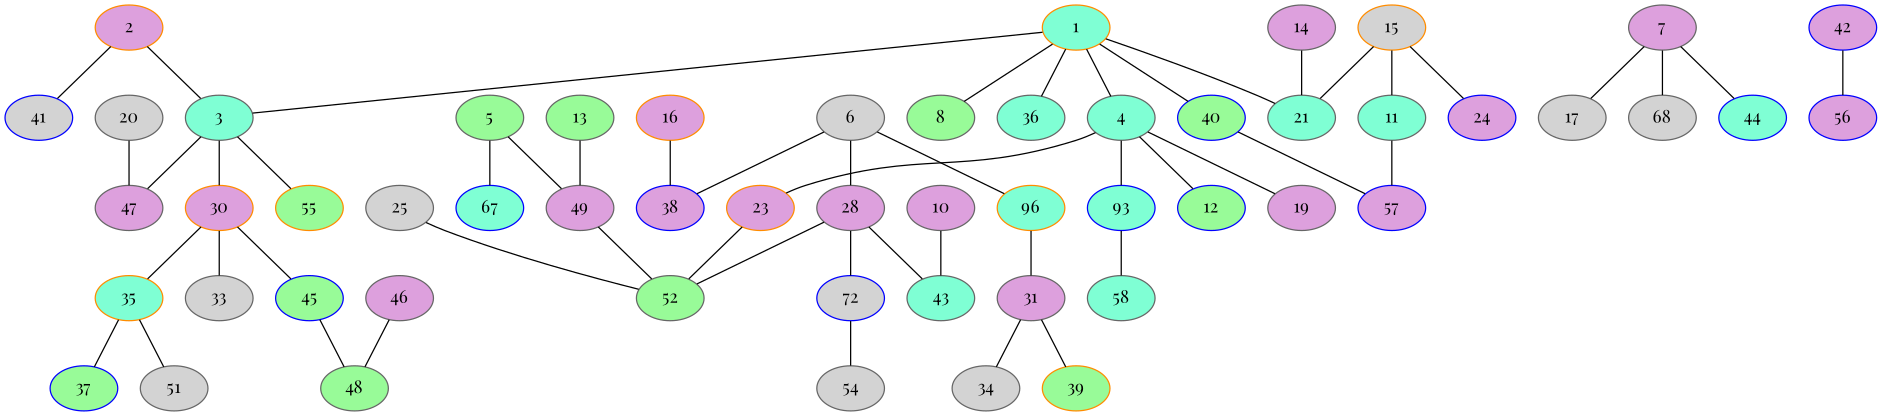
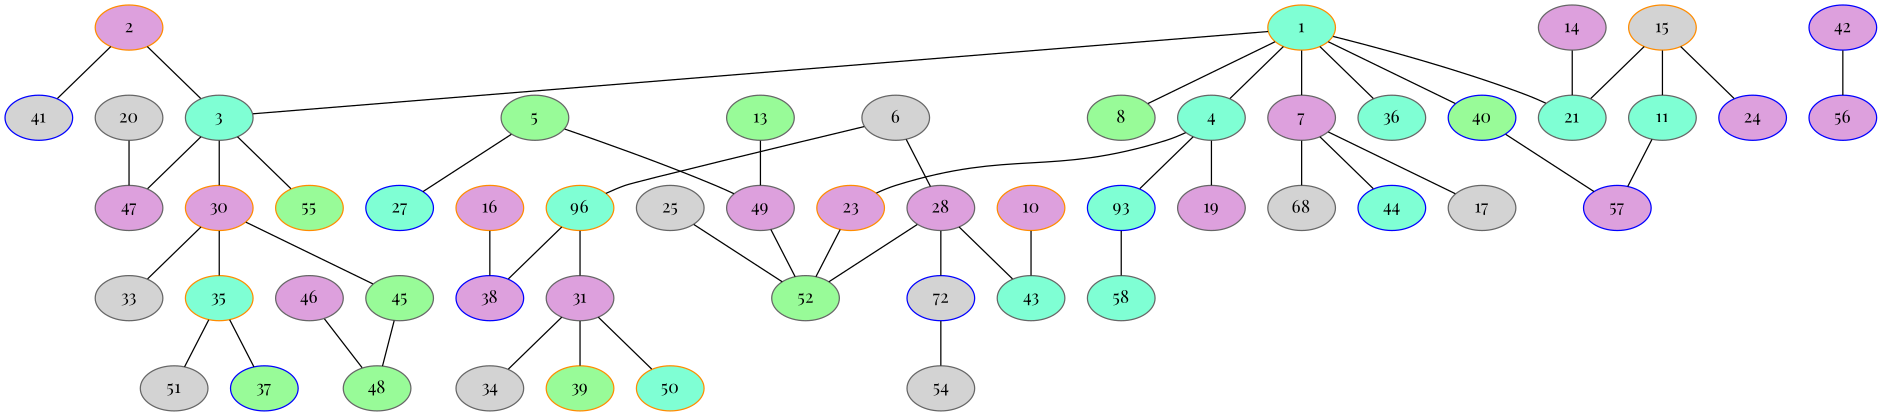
edge "1" -- "7": added
edge "6" -- "38": now "96" -- "38"
node "67": label "67" -> "27"
node "10": color gray40 -> darkorange
node "12": removed
node "45": color blue -> gray40
node "50": added
